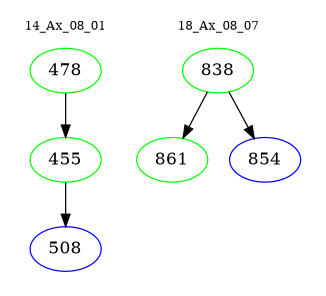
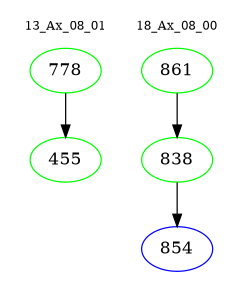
cluster "14_Ax_08_01": label "14_Ax_08_01" -> "13_Ax_08_01"
cluster "18_Ax_08_07": label "18_Ax_08_07" -> "18_Ax_08_00"
node "478": label "478" -> "778"
edge "838" -> "861": reversed
node "508": removed
